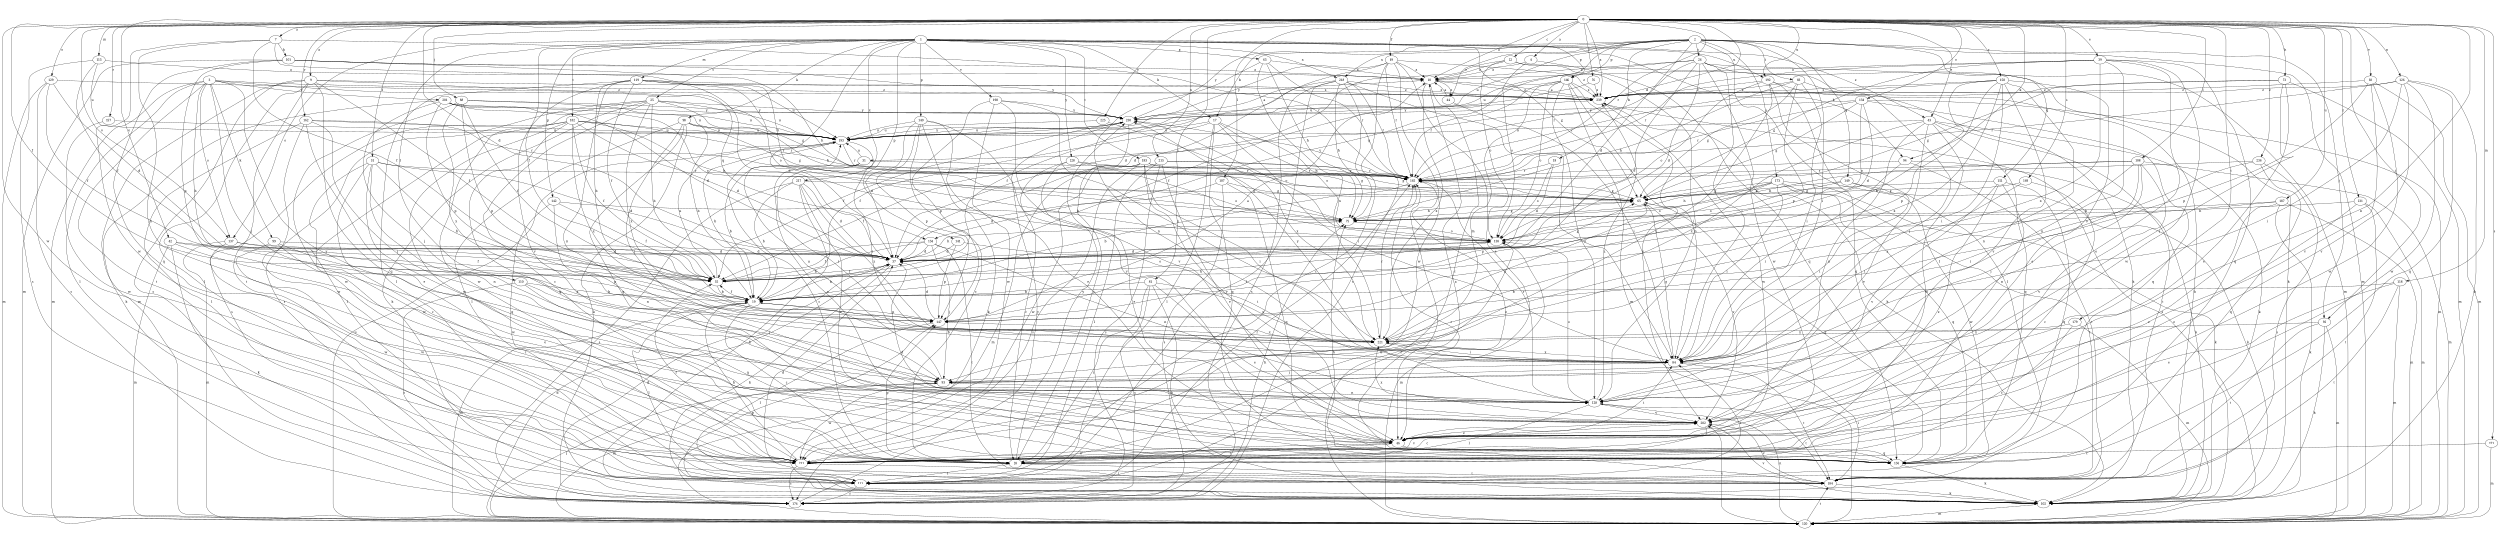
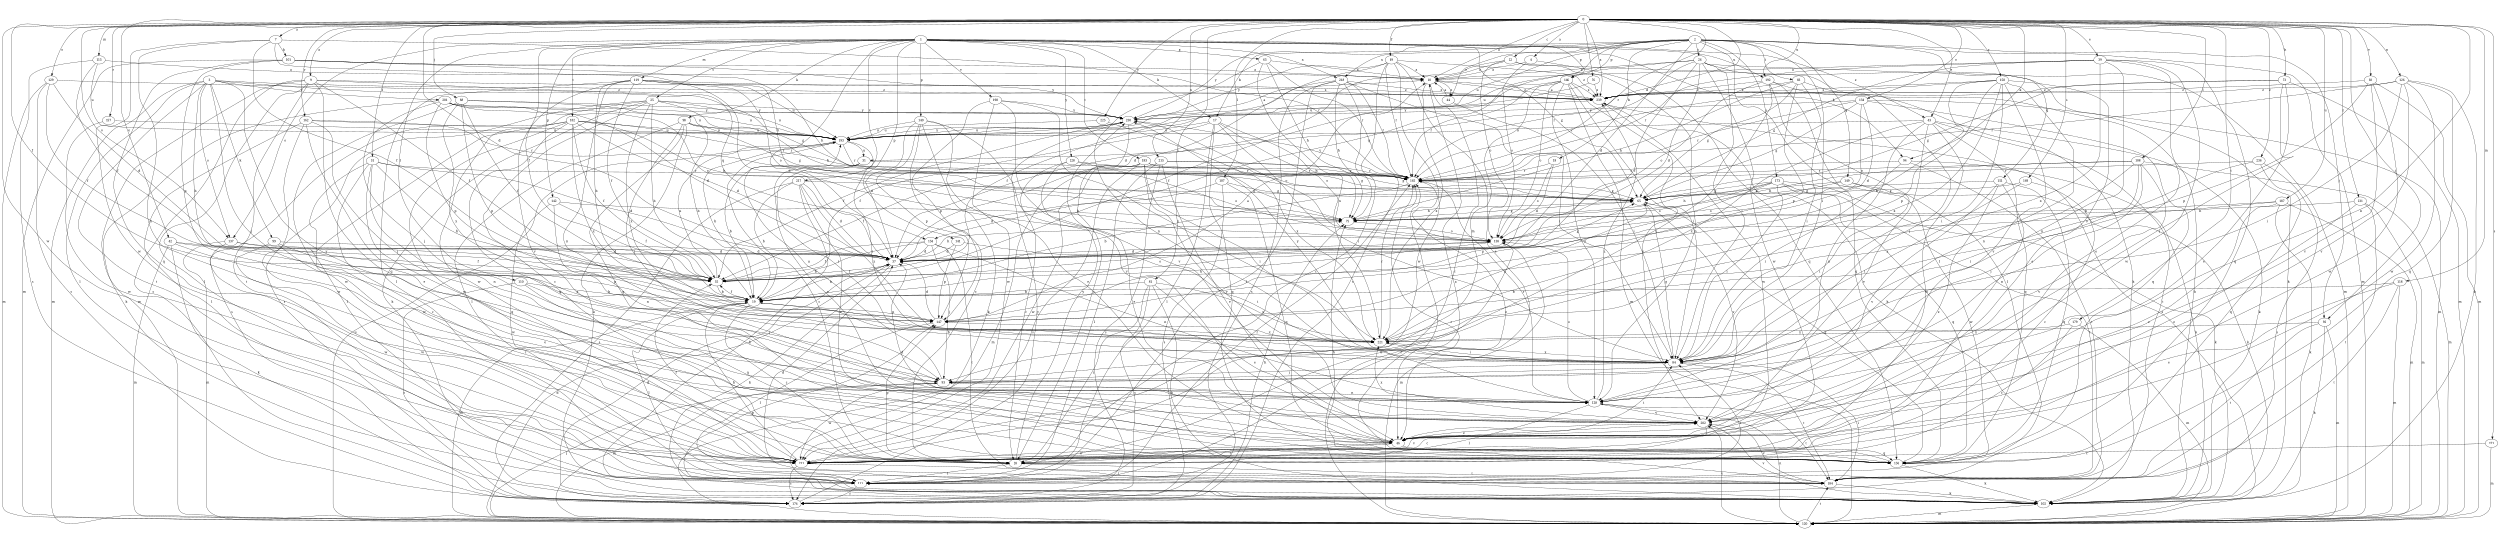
edge "31" -> "193": reversed
